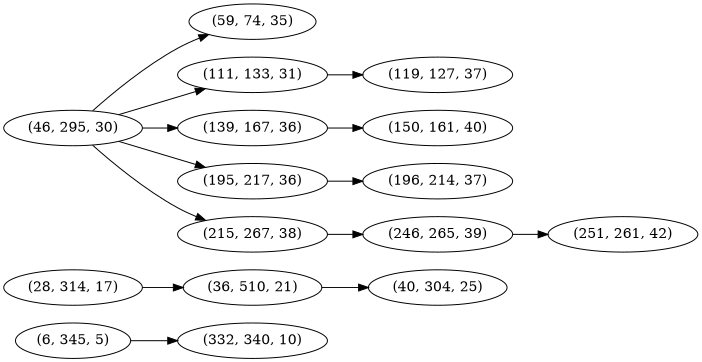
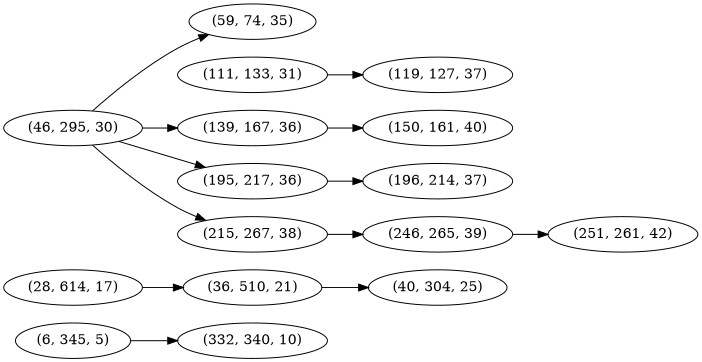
edge "(46, 295, 30)" -> "(111, 133, 31)": removed
node "(28, 314, 17)": label "(28, 314, 17)" -> "(28, 614, 17)"
